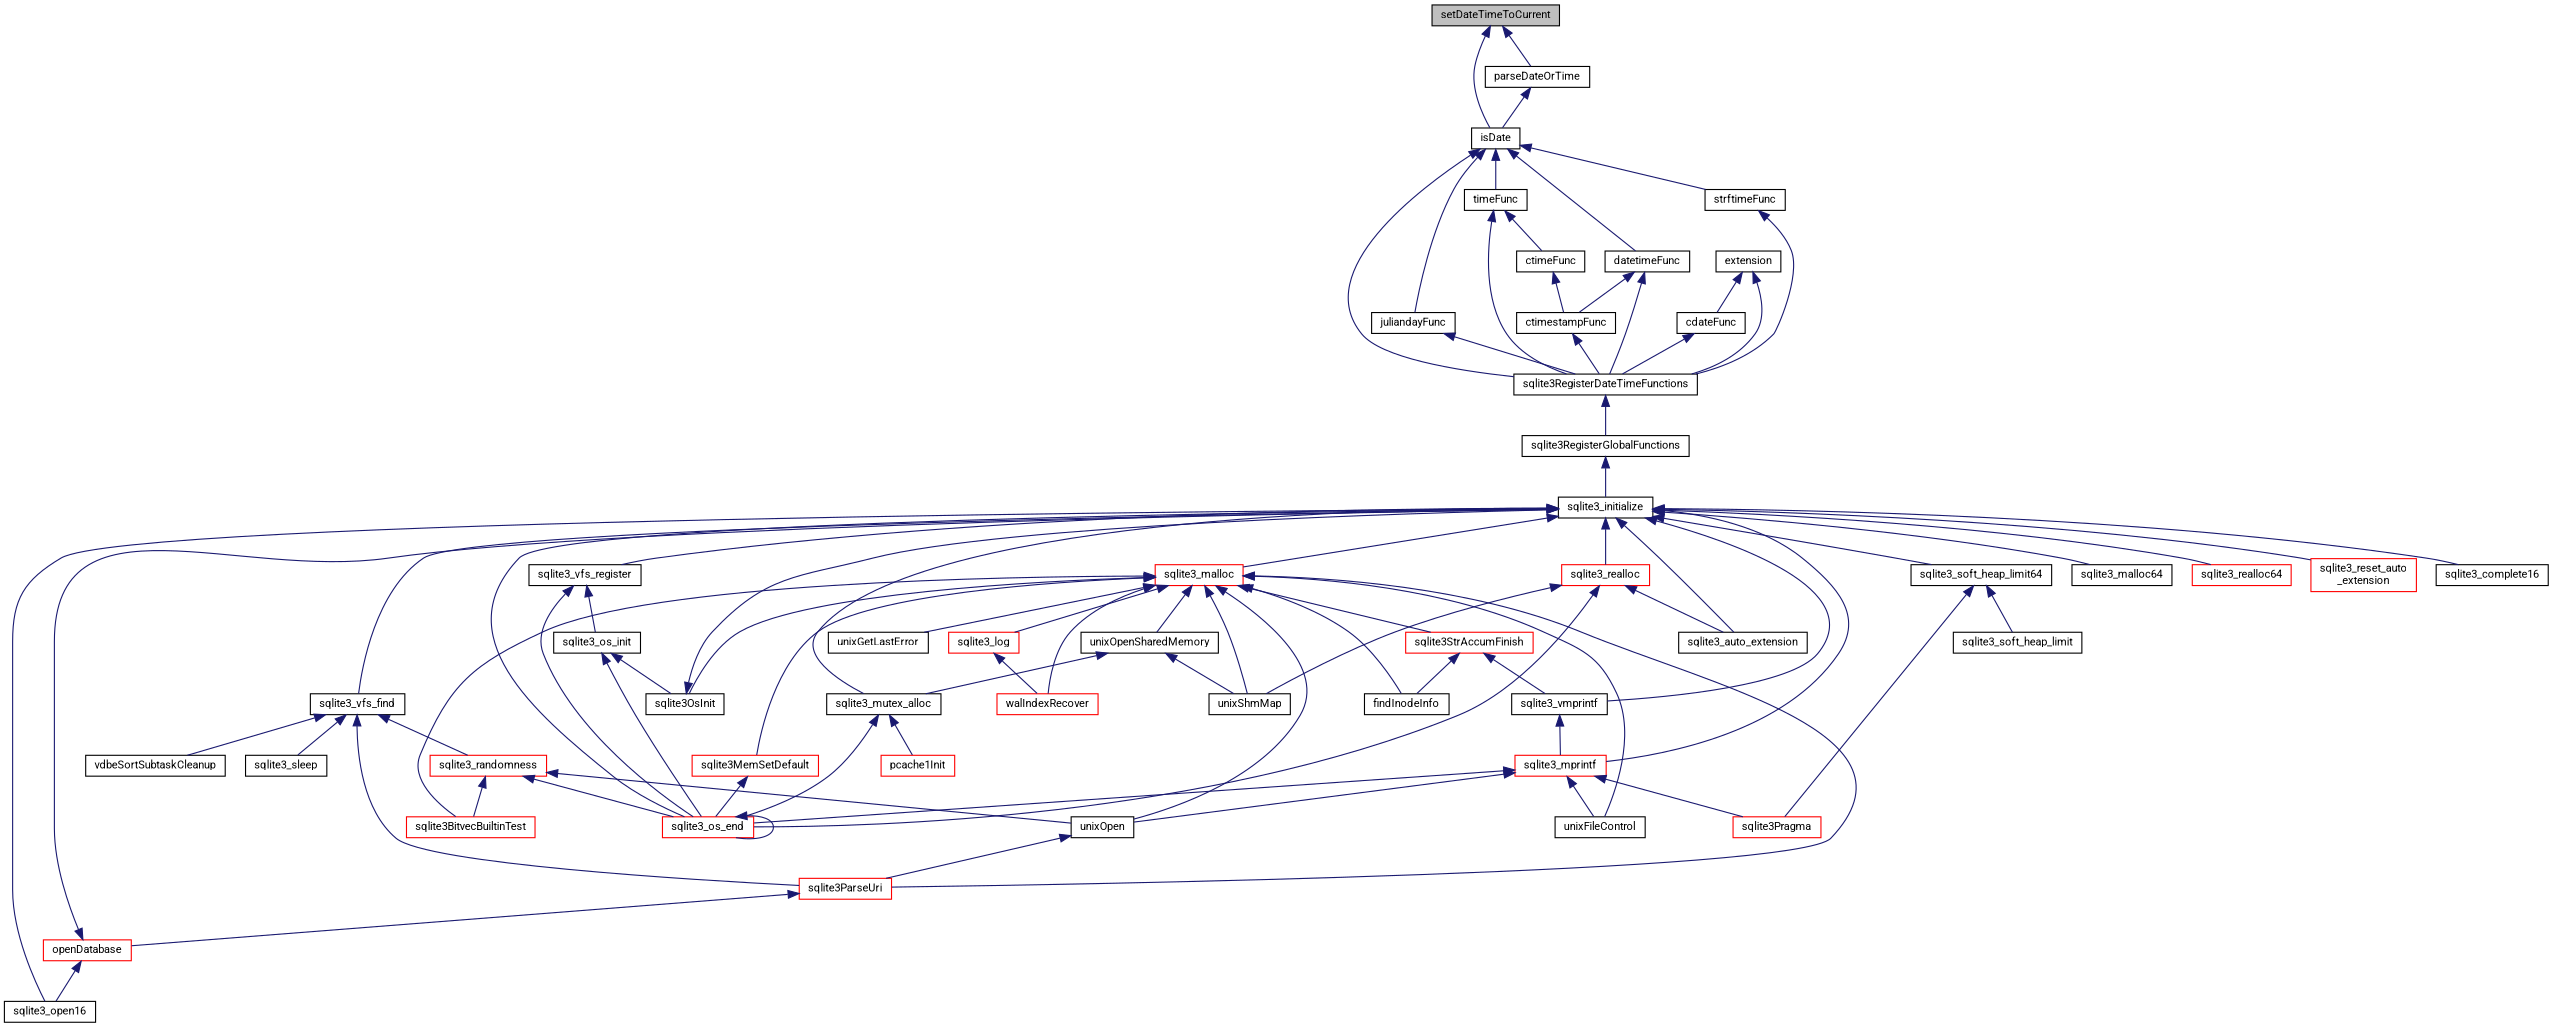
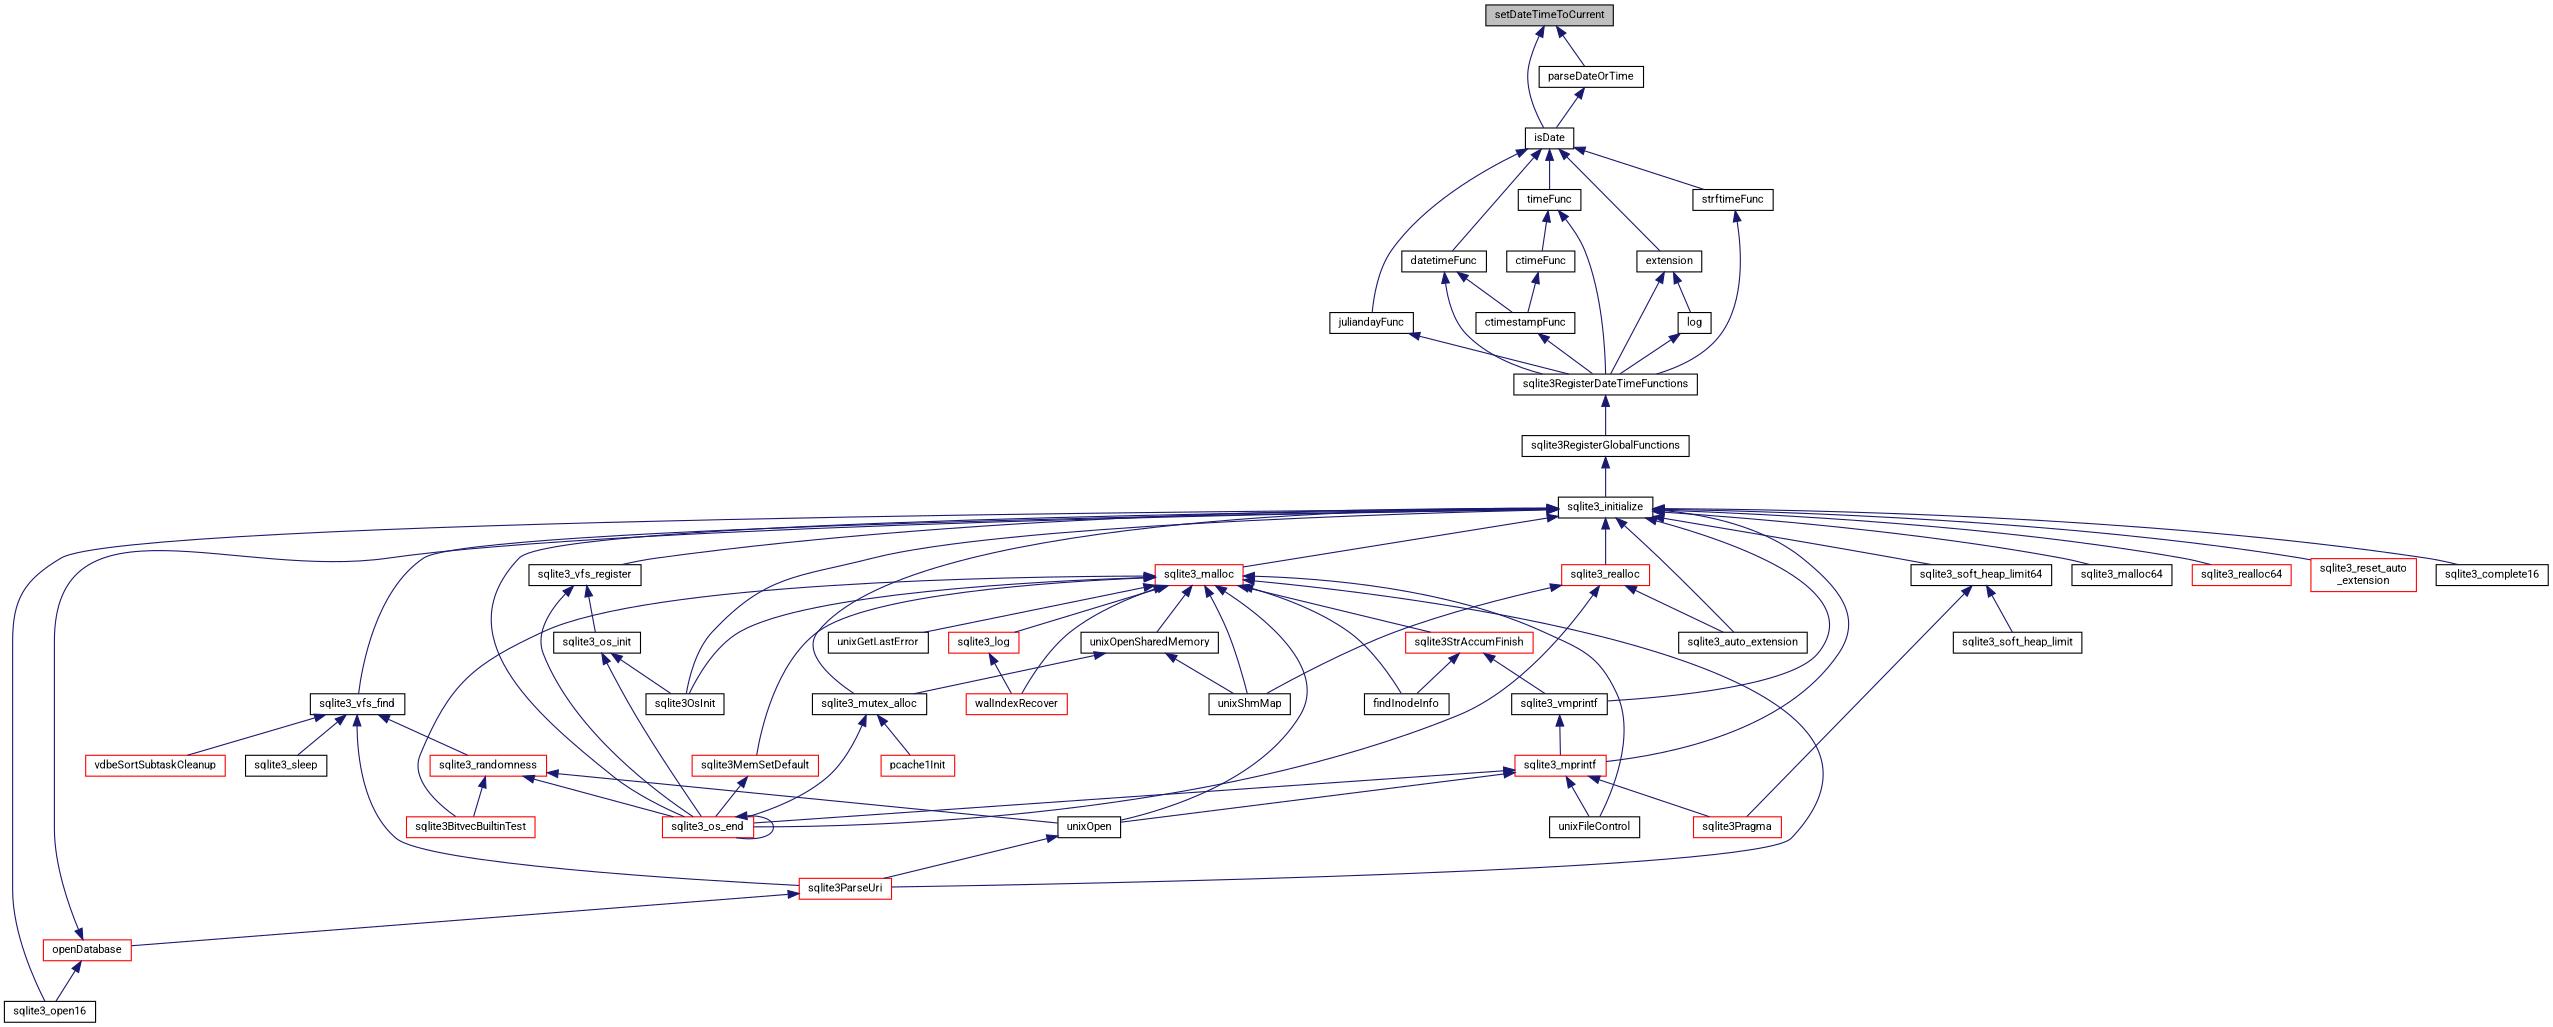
edge "sqlite3RegisterDateTimeFunctions" -> "isDate": now "extension" -> "isDate"
node "cdateFunc": label "cdateFunc" -> "log"
edge "sqlite3_initialize" -> "sqlite3OsInit": reversed
node "vdbeSortSubtaskCleanup": color black -> red
